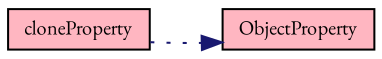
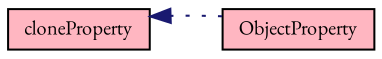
edge "cloneProperty" -> "ObjectProperty": reversed
